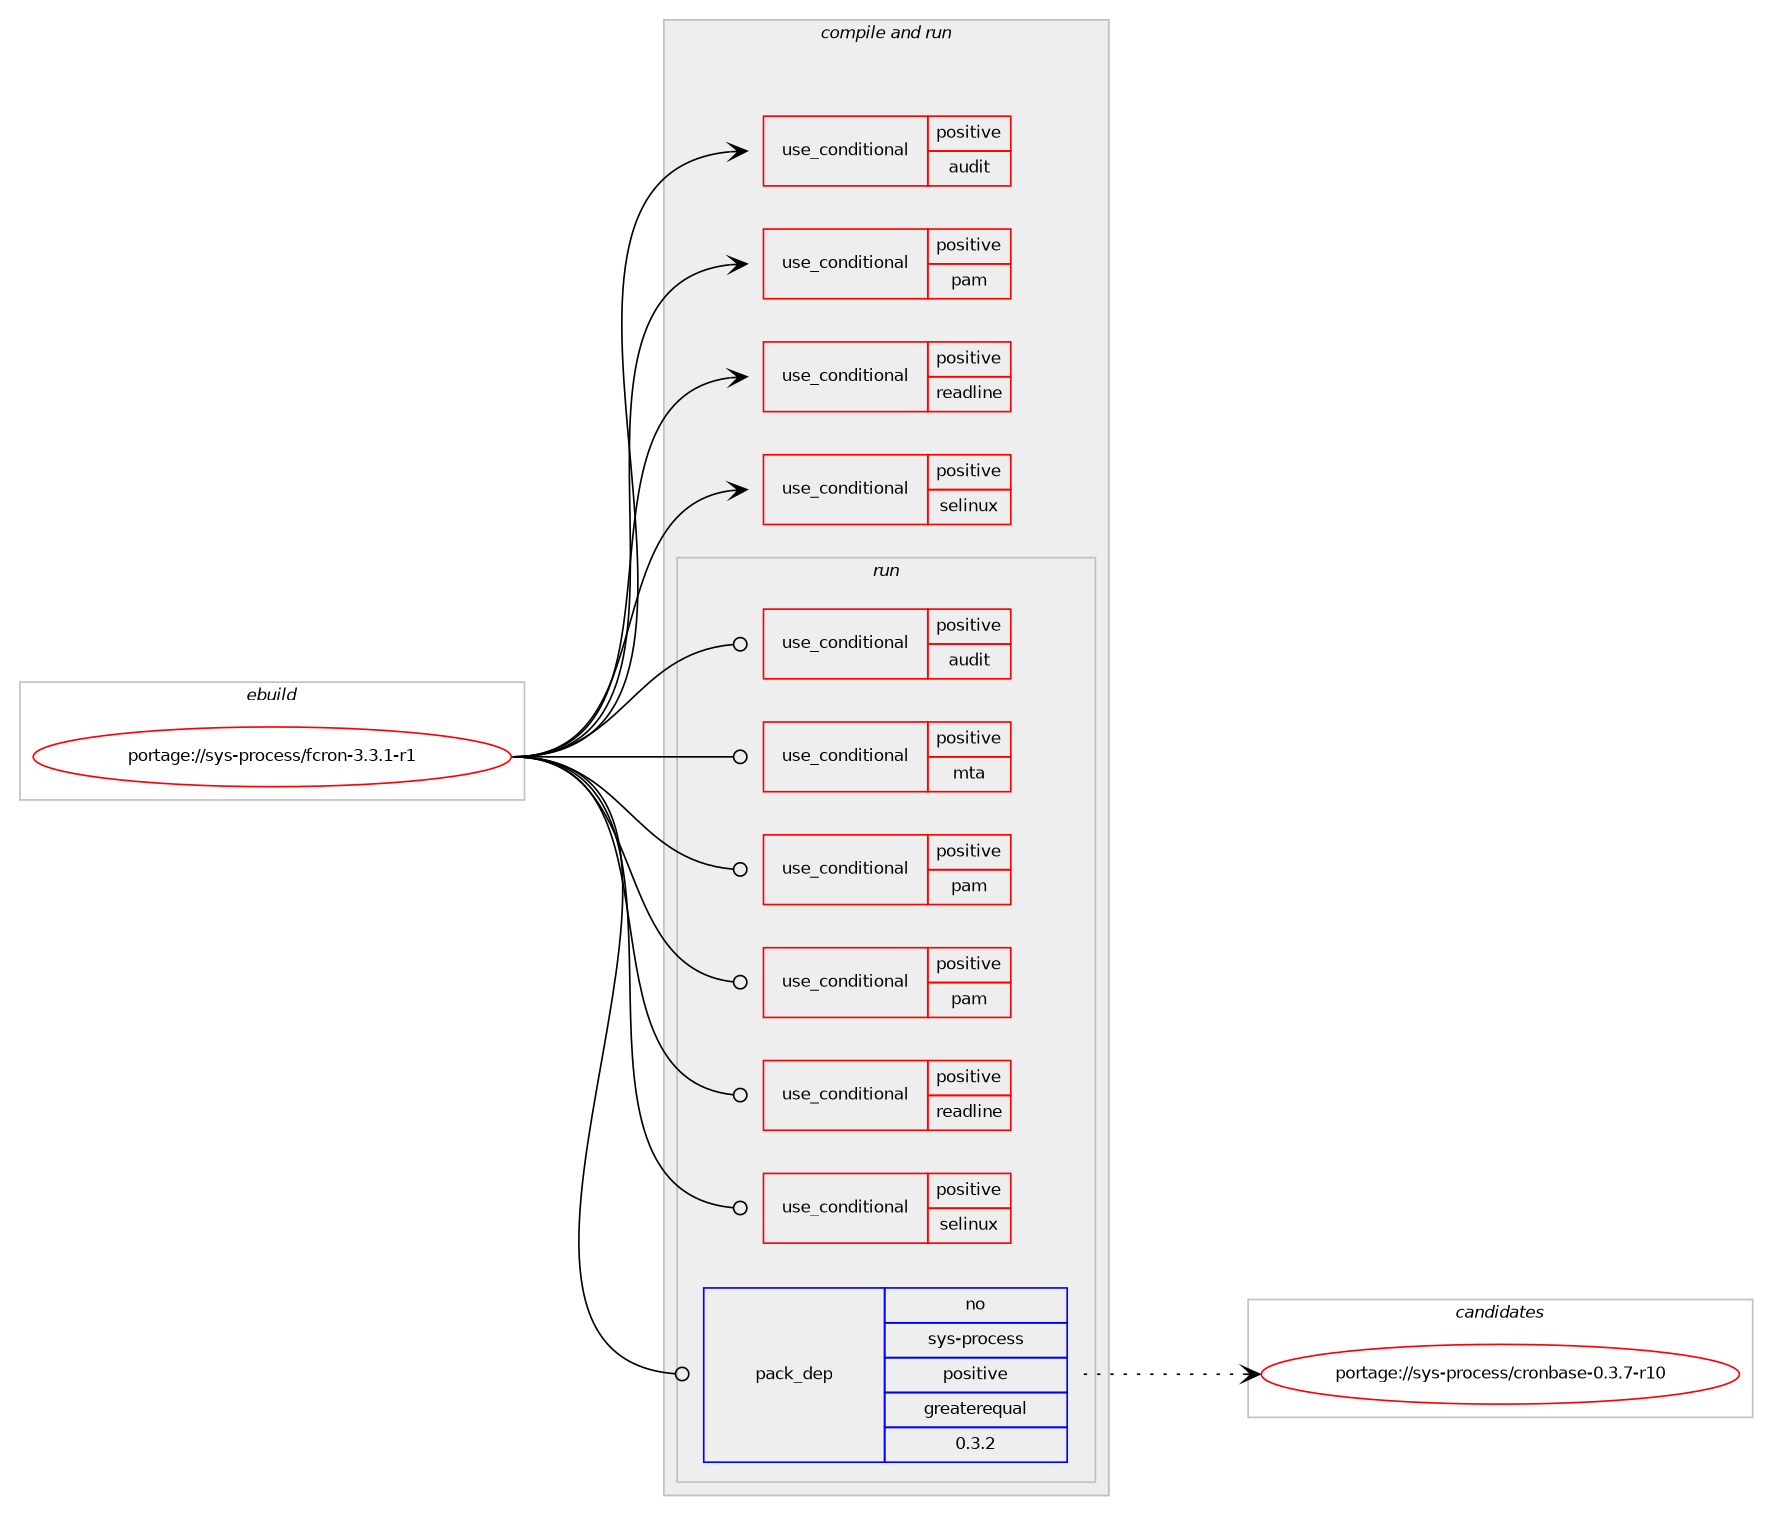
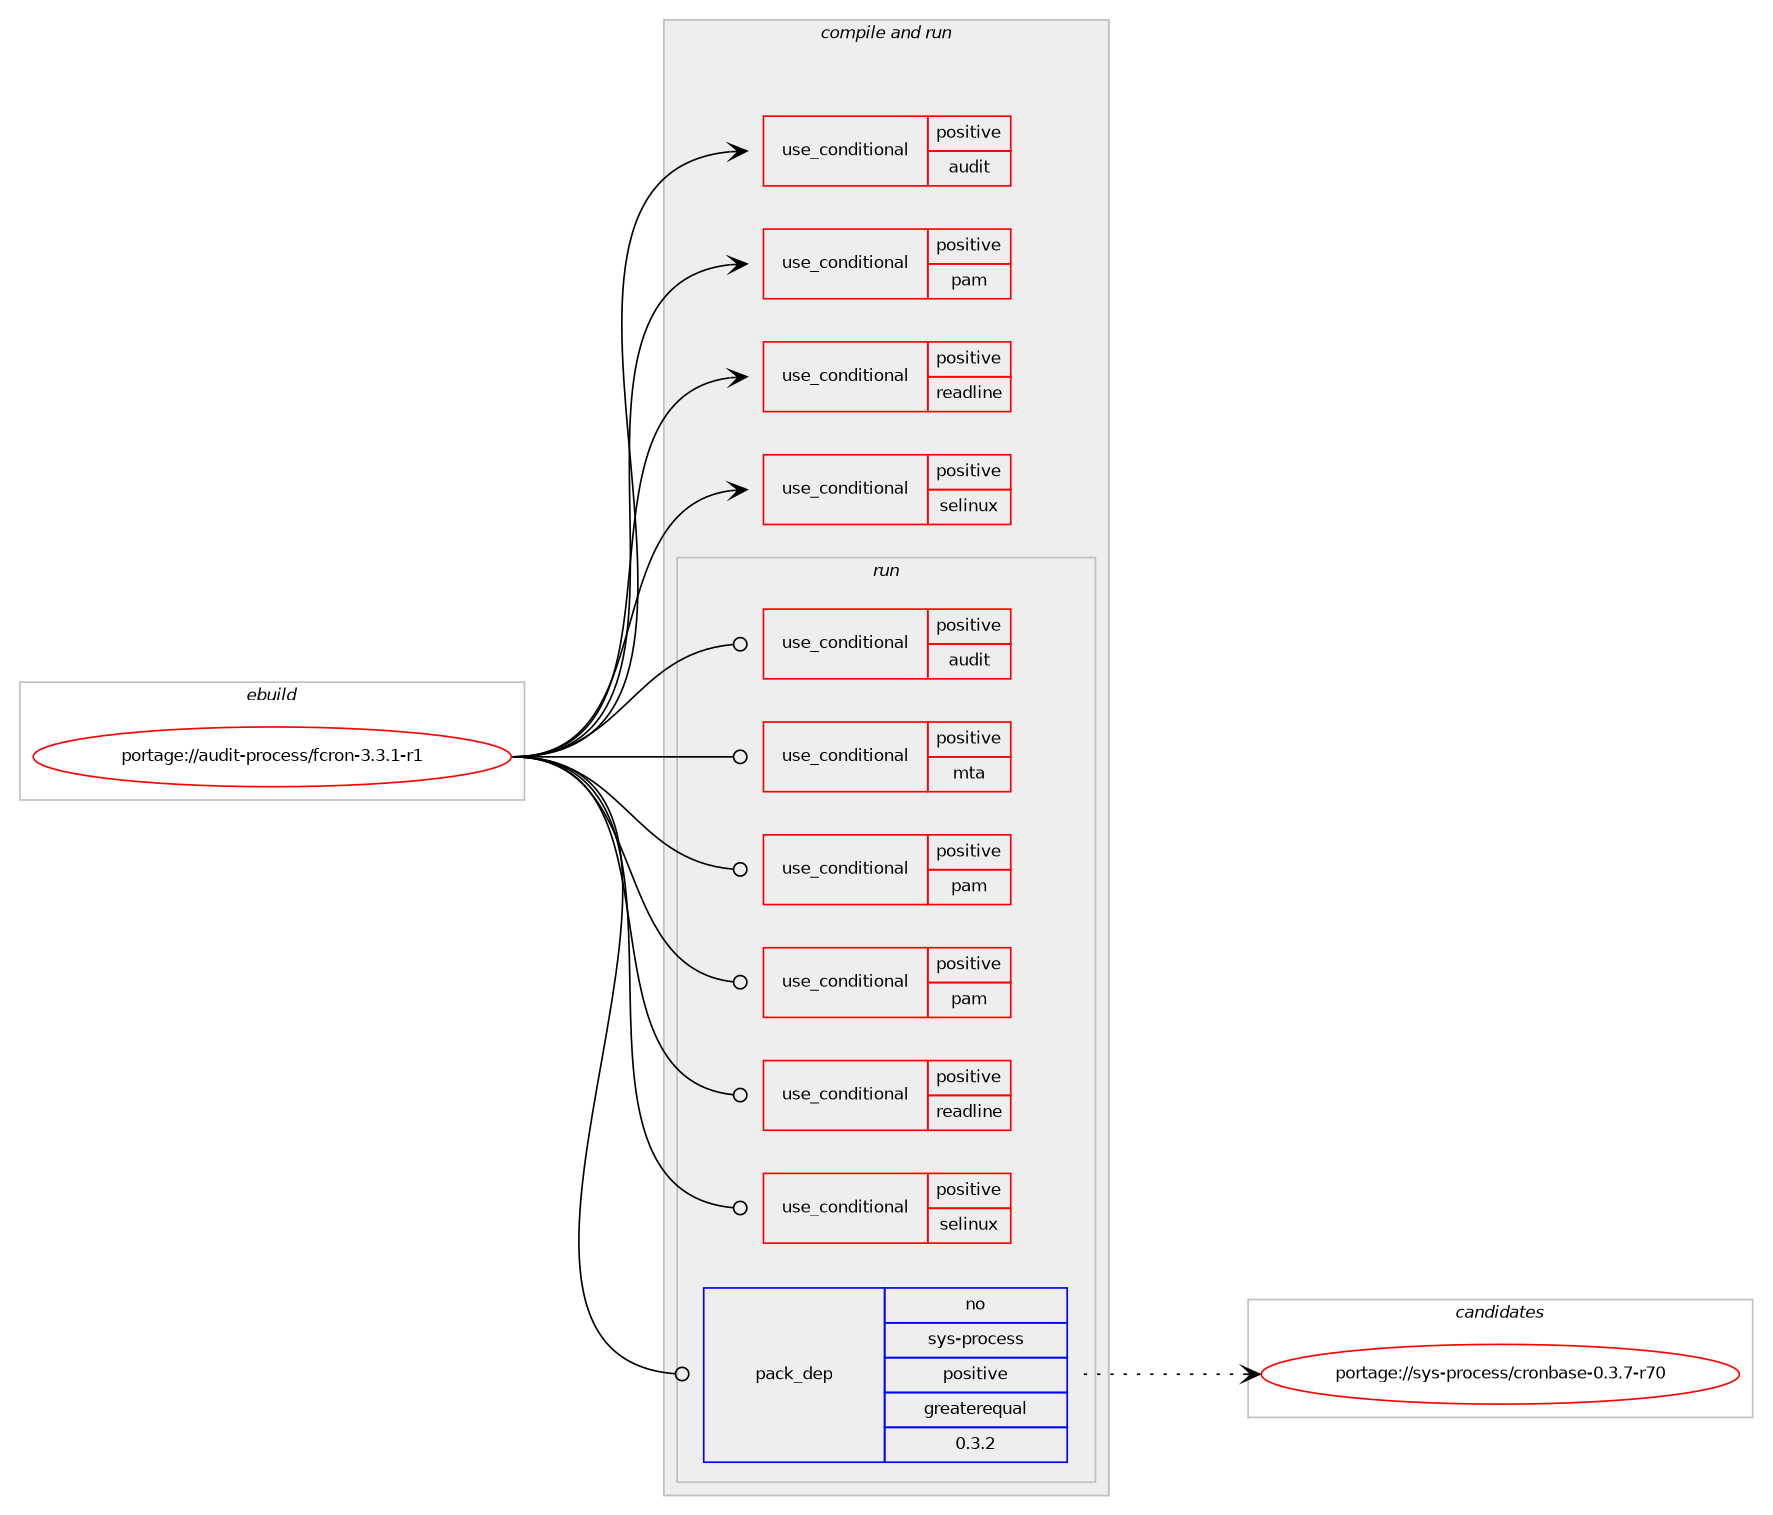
node "portage://sys-process/fcron-3.3.1-r1": label "portage://sys-process/fcron-3.3.1-r1" -> "portage://audit-process/fcron-3.3.1-r1"
node "portage://sys-process/cronbase-0.3.7-r10": label "portage://sys-process/cronbase-0.3.7-r10" -> "portage://sys-process/cronbase-0.3.7-r70"
